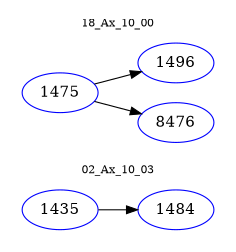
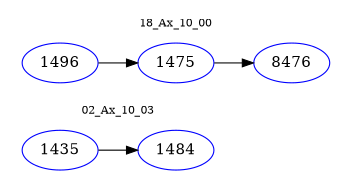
edge "1475" -> "1496": reversed
